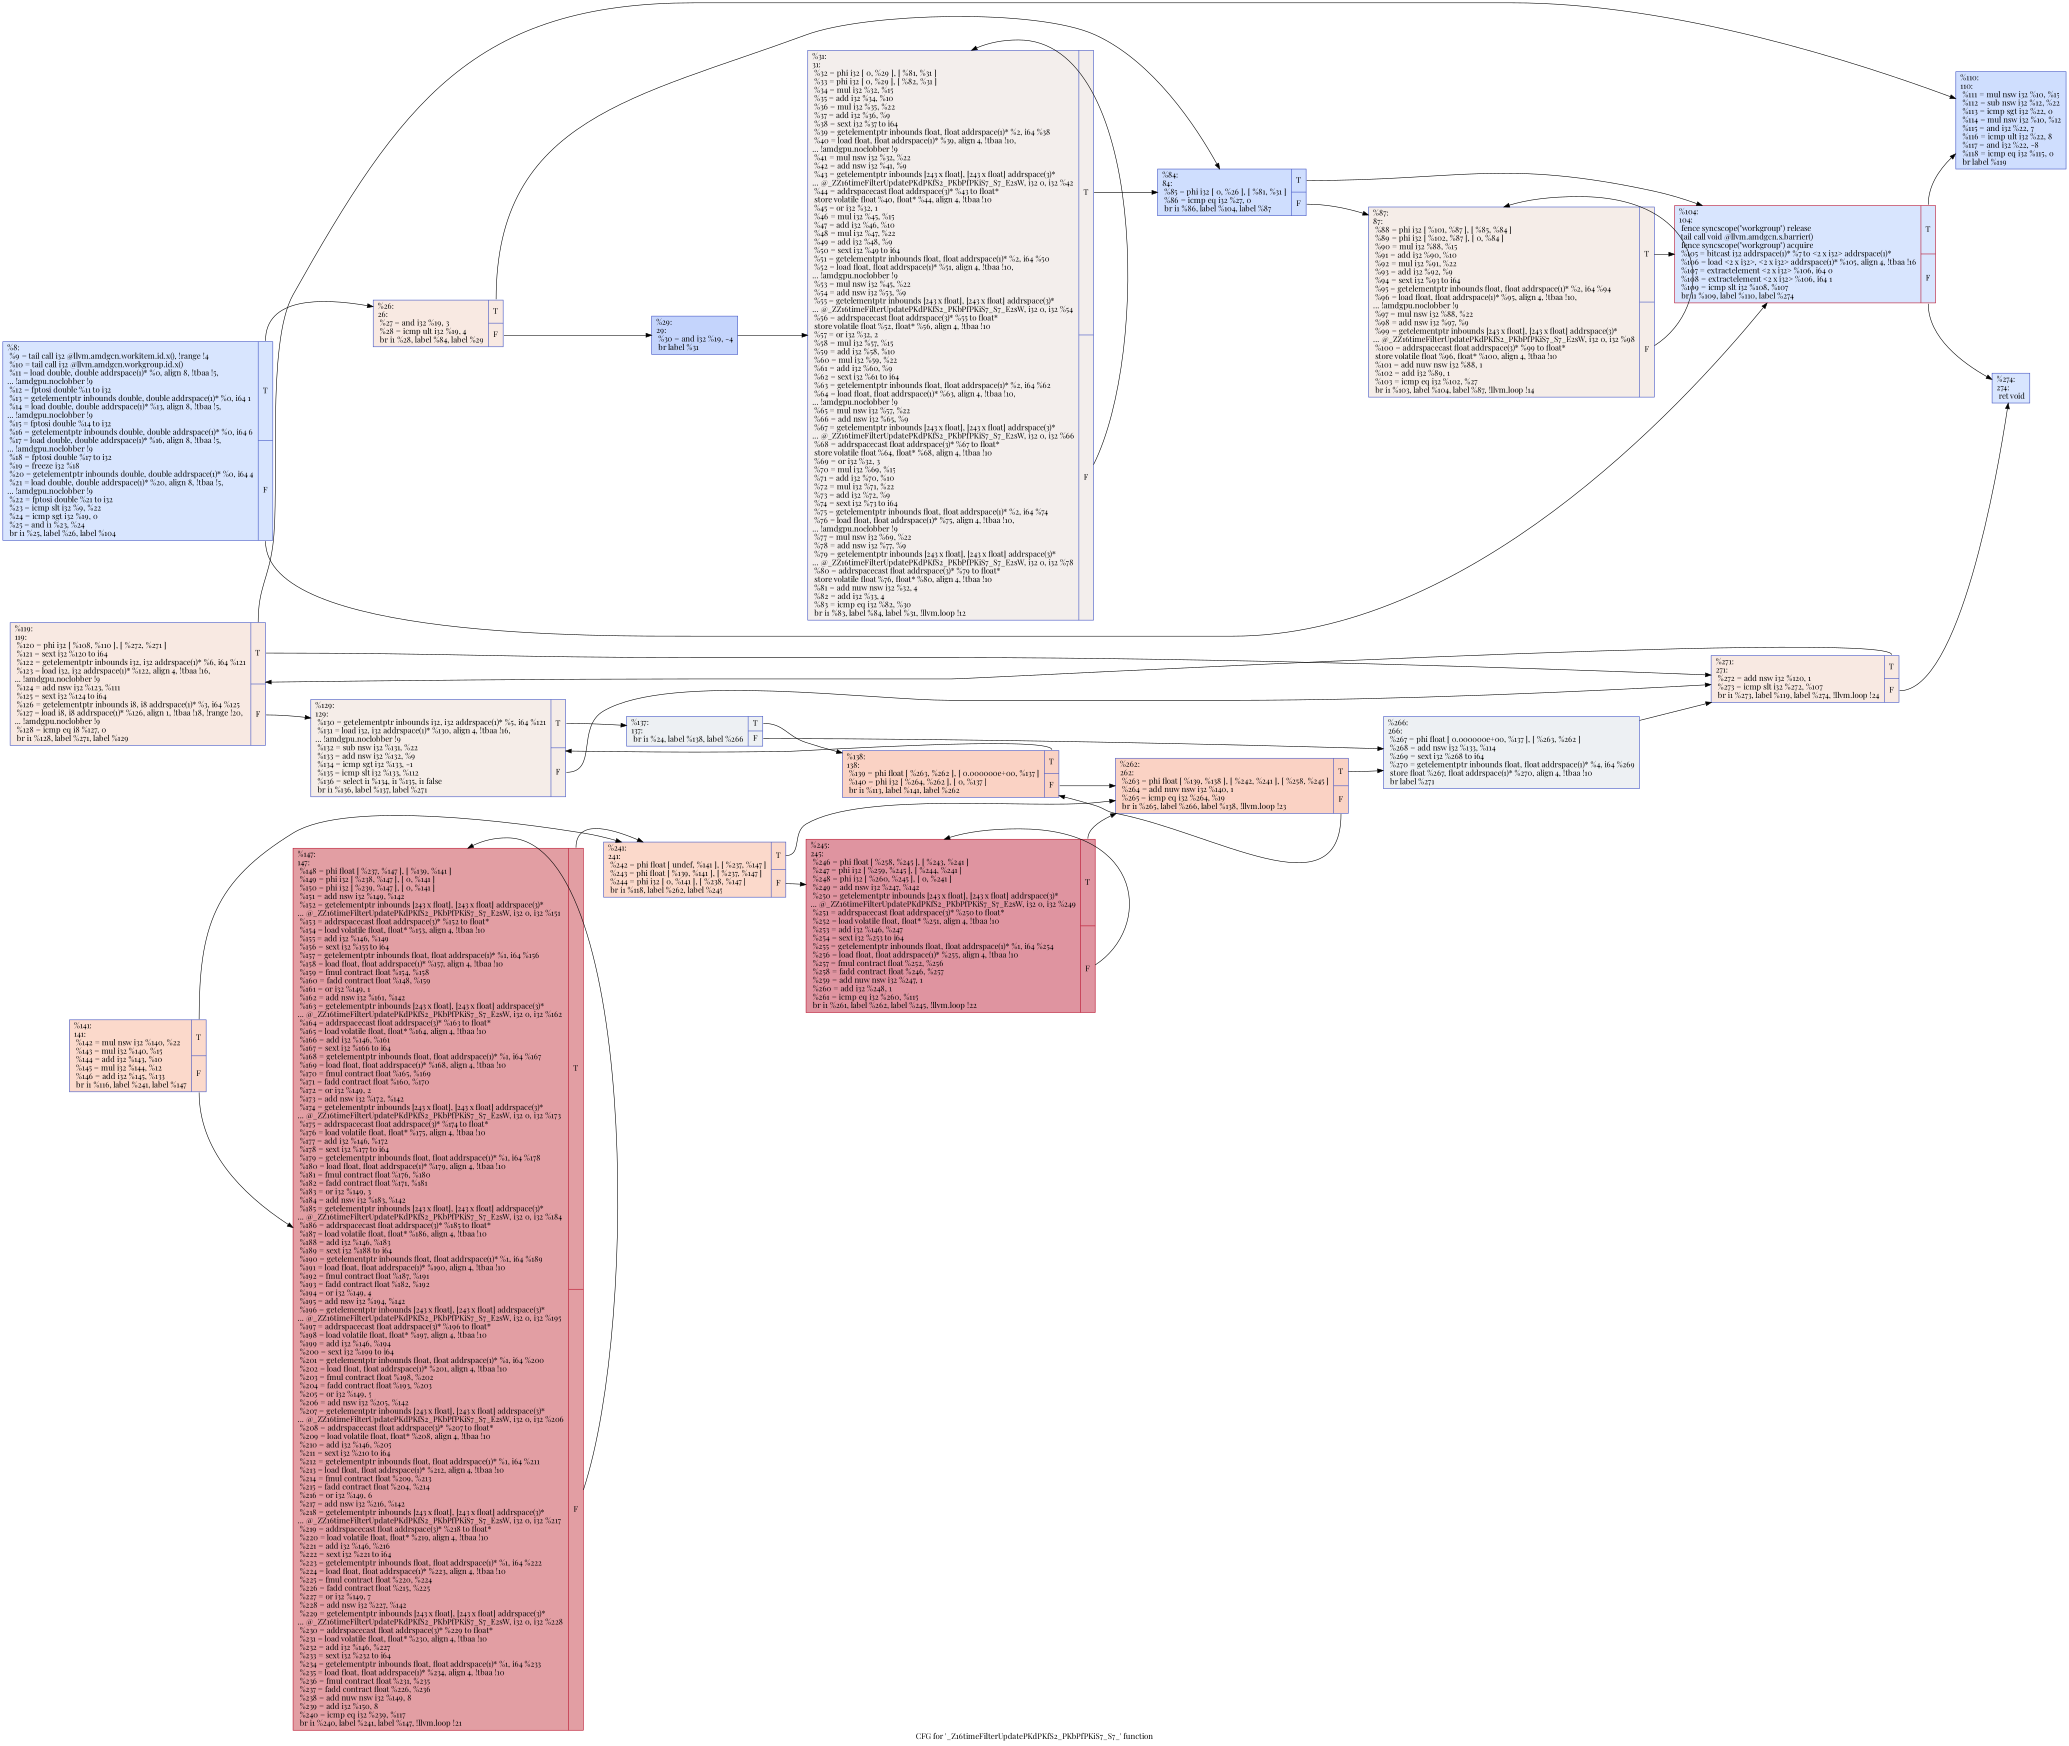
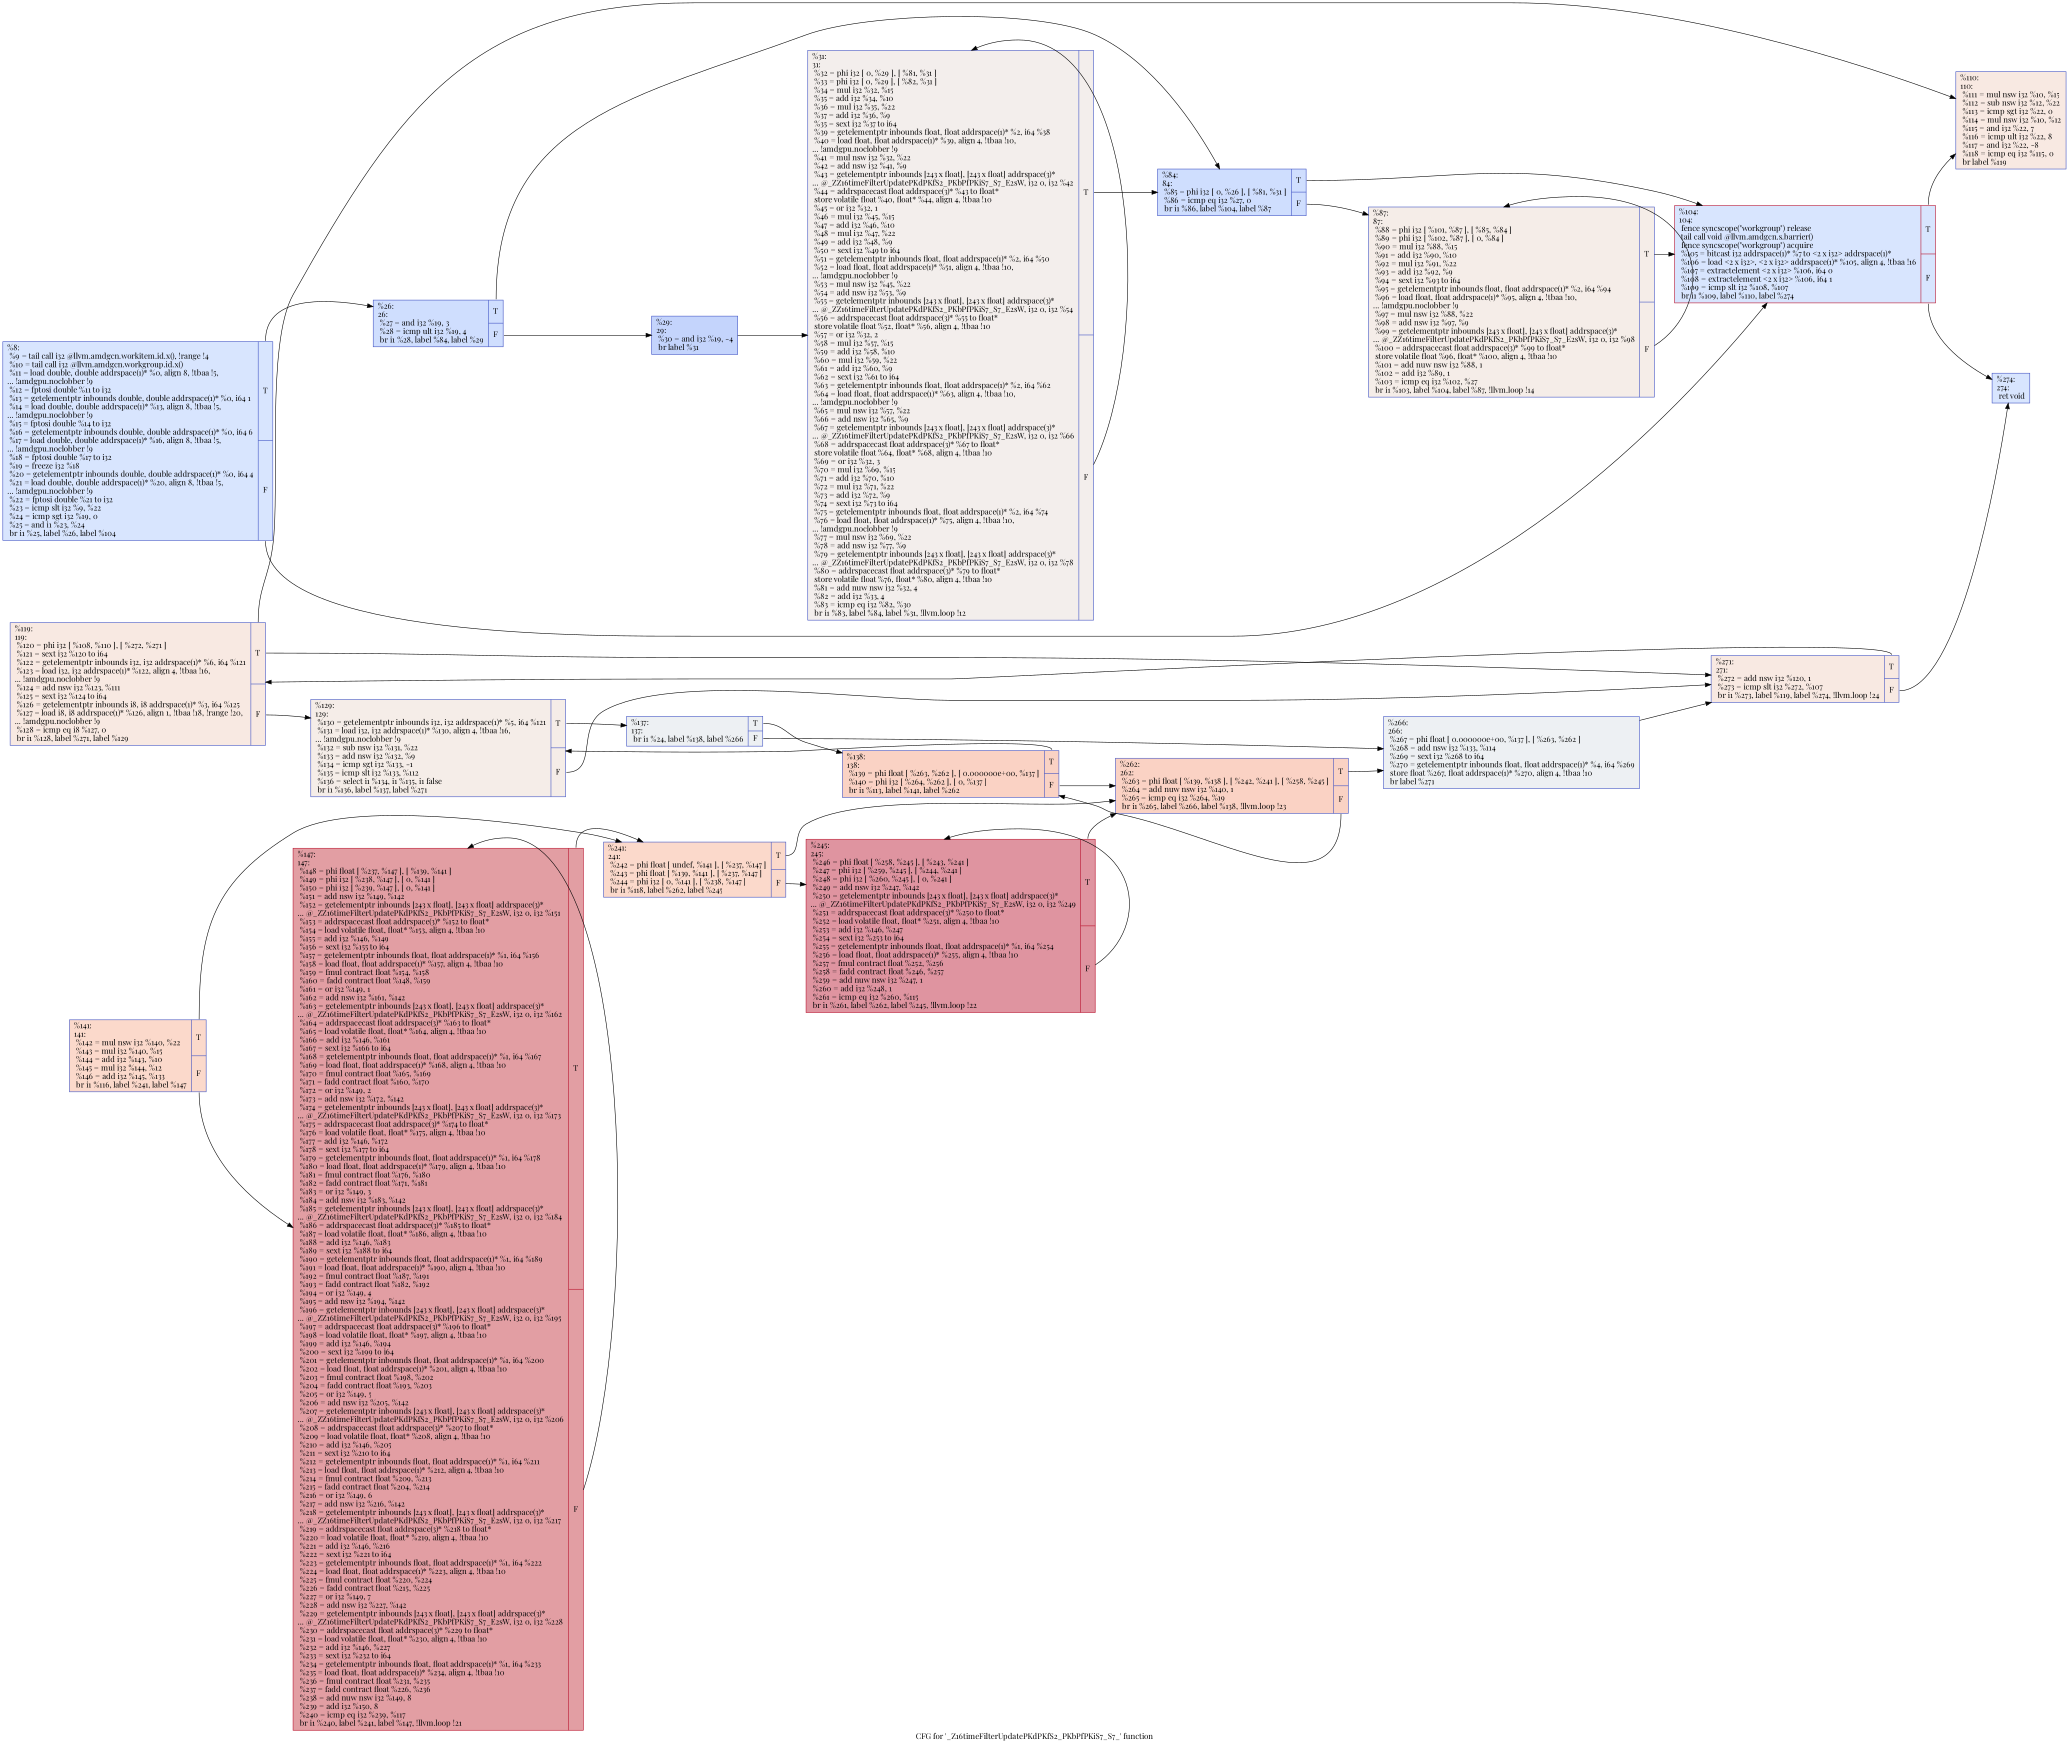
node "%110:": fillcolor #93b5fe70 -> #efcebd70
node "%31:": text "%38 = sext i32 %37 to i64" -> "%35 = sext i32 %37 to i64"
node "%26:": fillcolor #efcebd70 -> #93b5fe70
